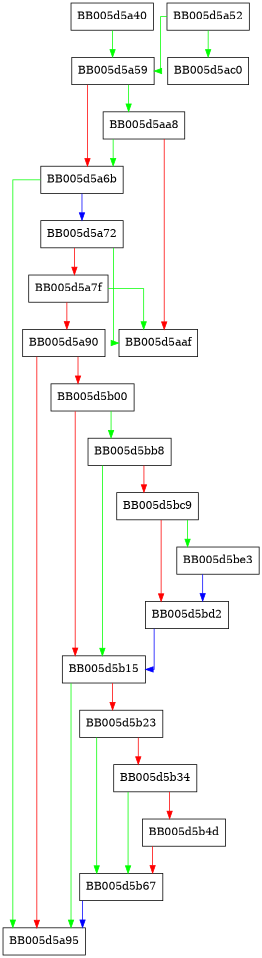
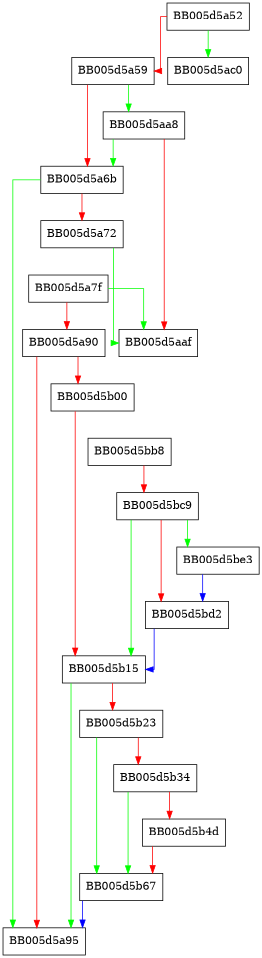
node "BB005d5a40": removed
edge "BB005d5a52" -> "BB005d5a59": color green -> red
edge "BB005d5a6b" -> "BB005d5a72": color blue -> red
edge "BB005d5a72" -> "BB005d5a7f": removed
edge "BB005d5b00" -> "BB005d5bb8": removed
edge "BB005d5bb8" -> "BB005d5b15": now "BB005d5bc9" -> "BB005d5b15"
